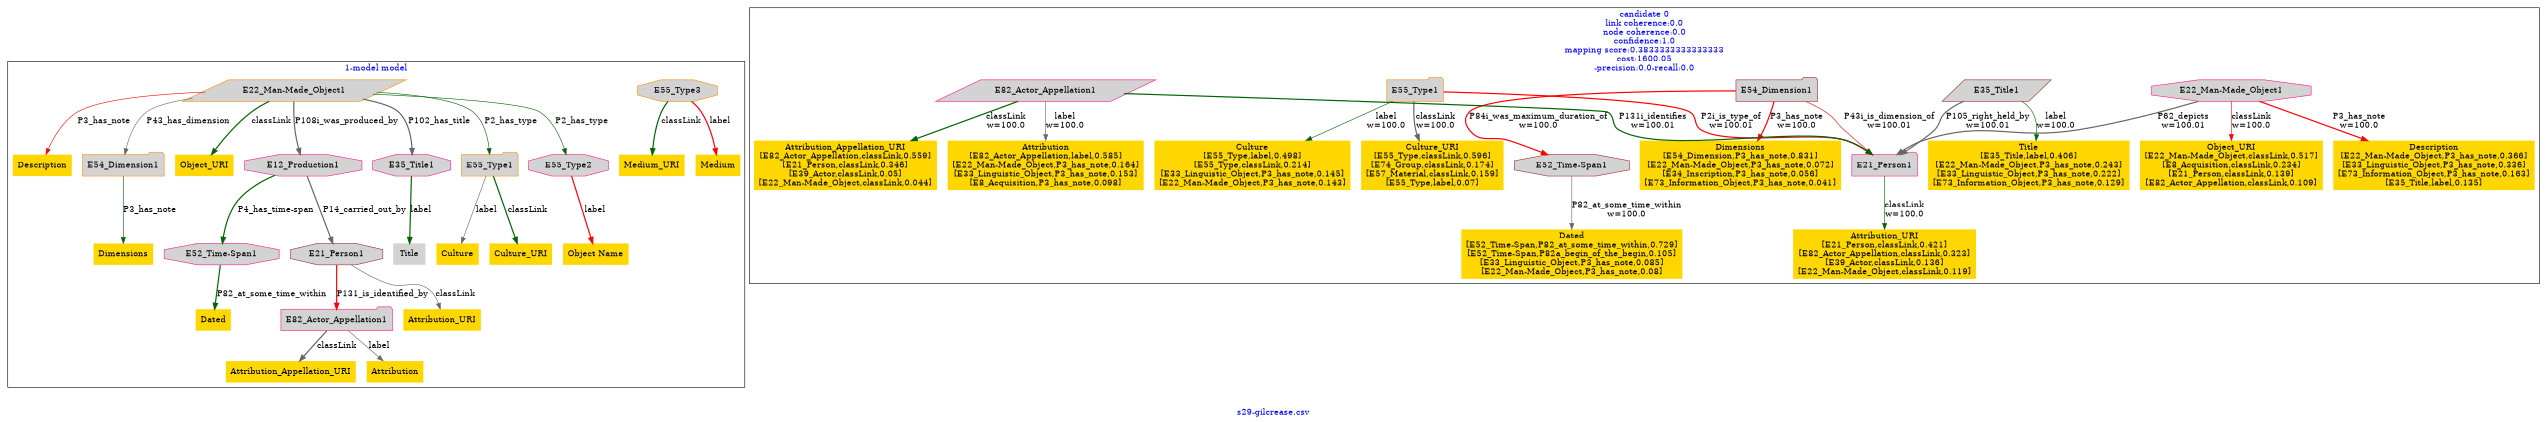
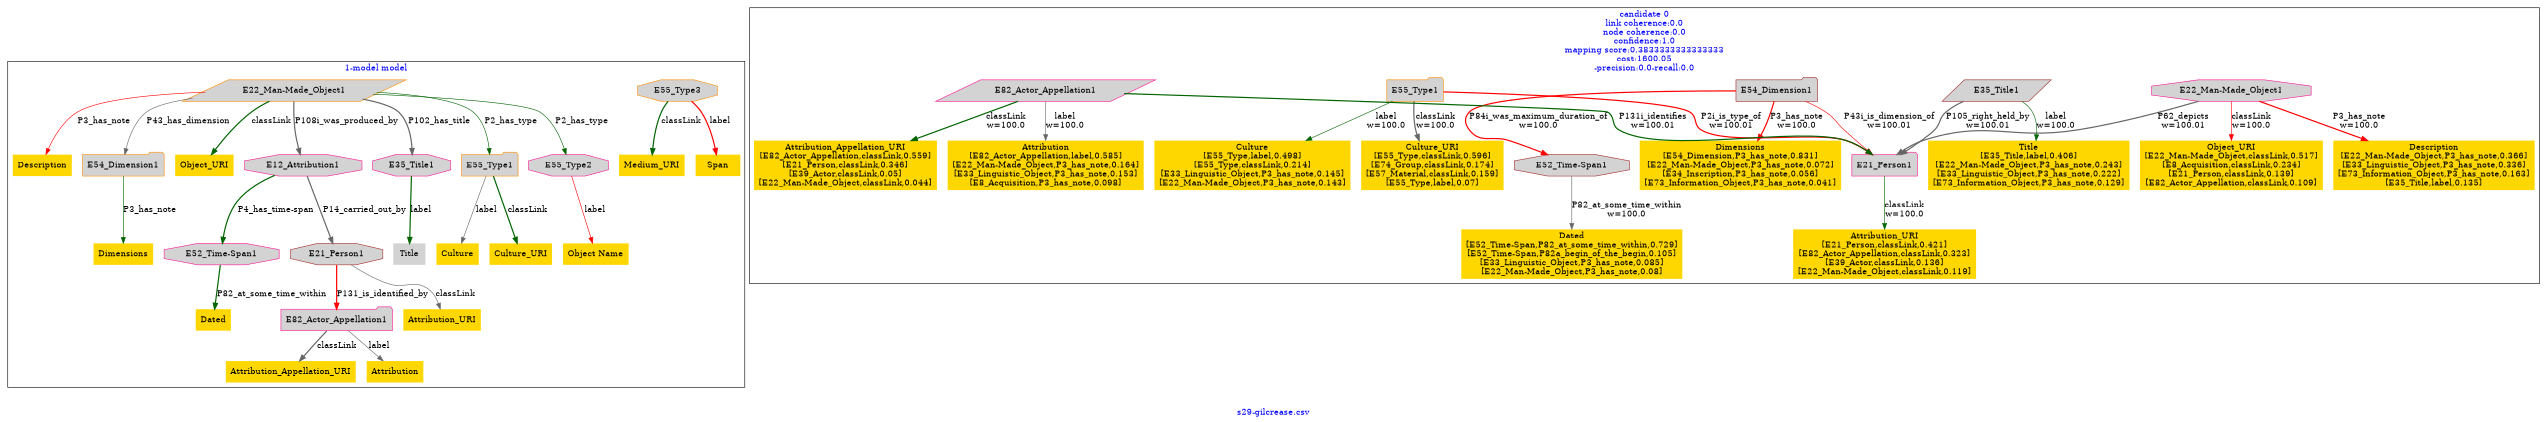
node "E12_Production1": label "E12_Production1" -> "E12_Attribution1"
node "Medium": label "Medium" -> "Span"
edge "E55_Type2" -> "Object Name": style bold -> solid
